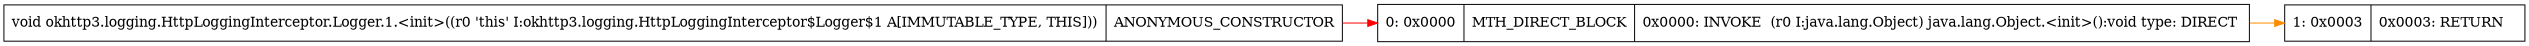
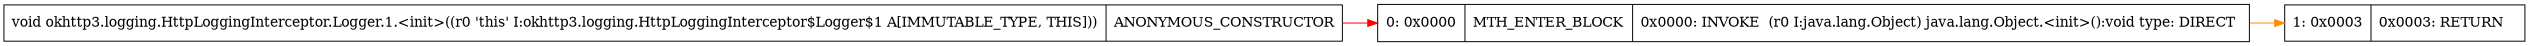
node "0: 0x0000": text "MTH_DIRECT_BLOCK" -> "MTH_ENTER_BLOCK"
